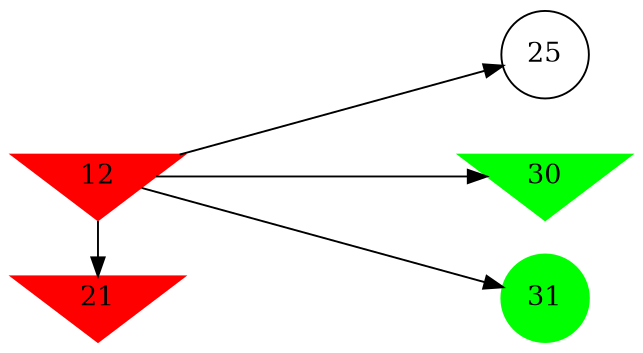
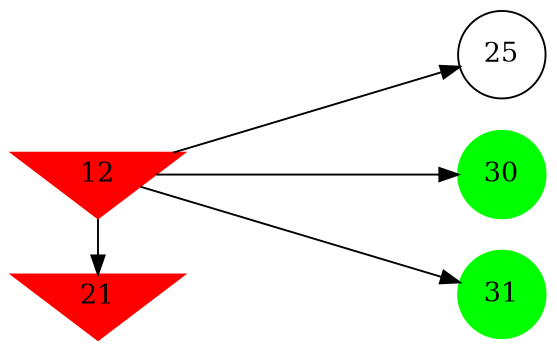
node "30": shape invtriangle -> circle
